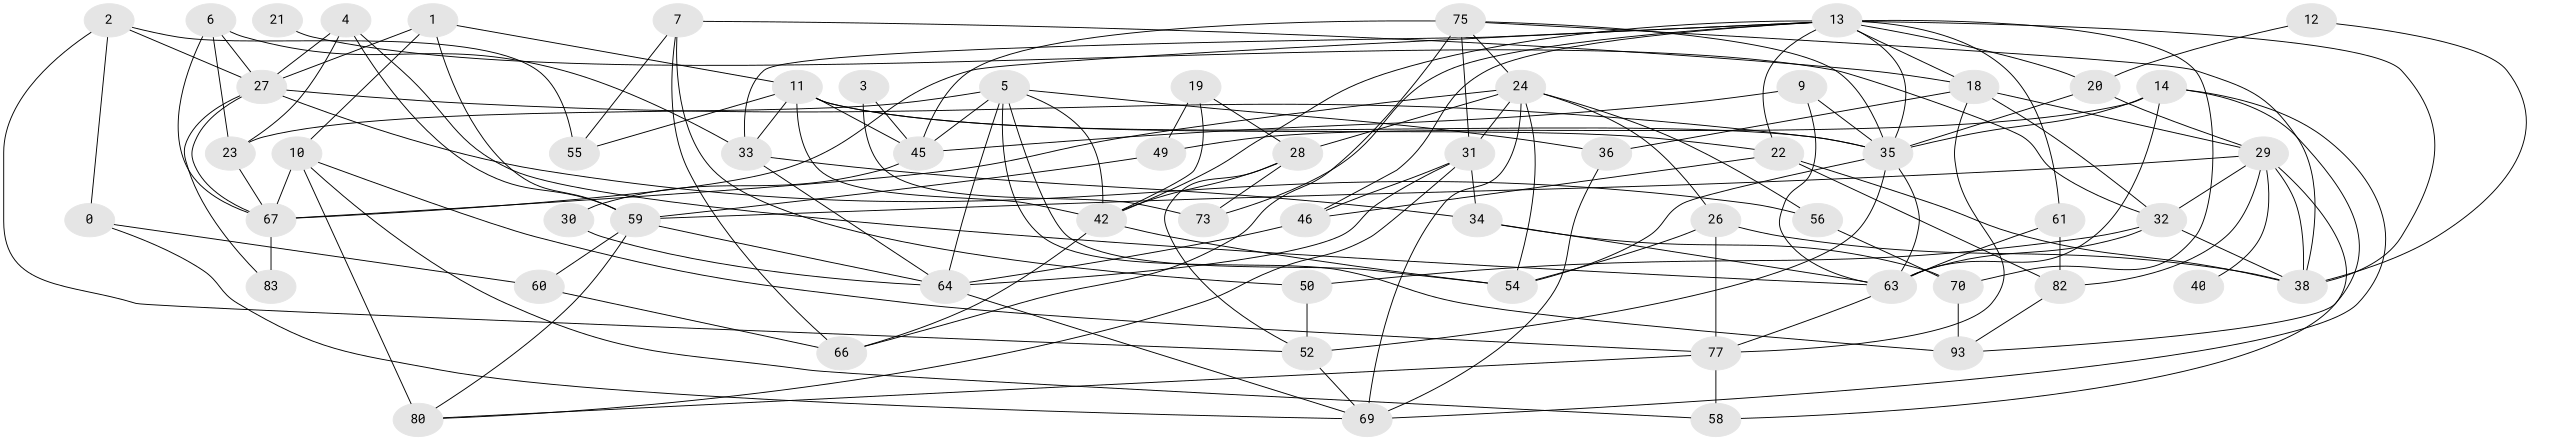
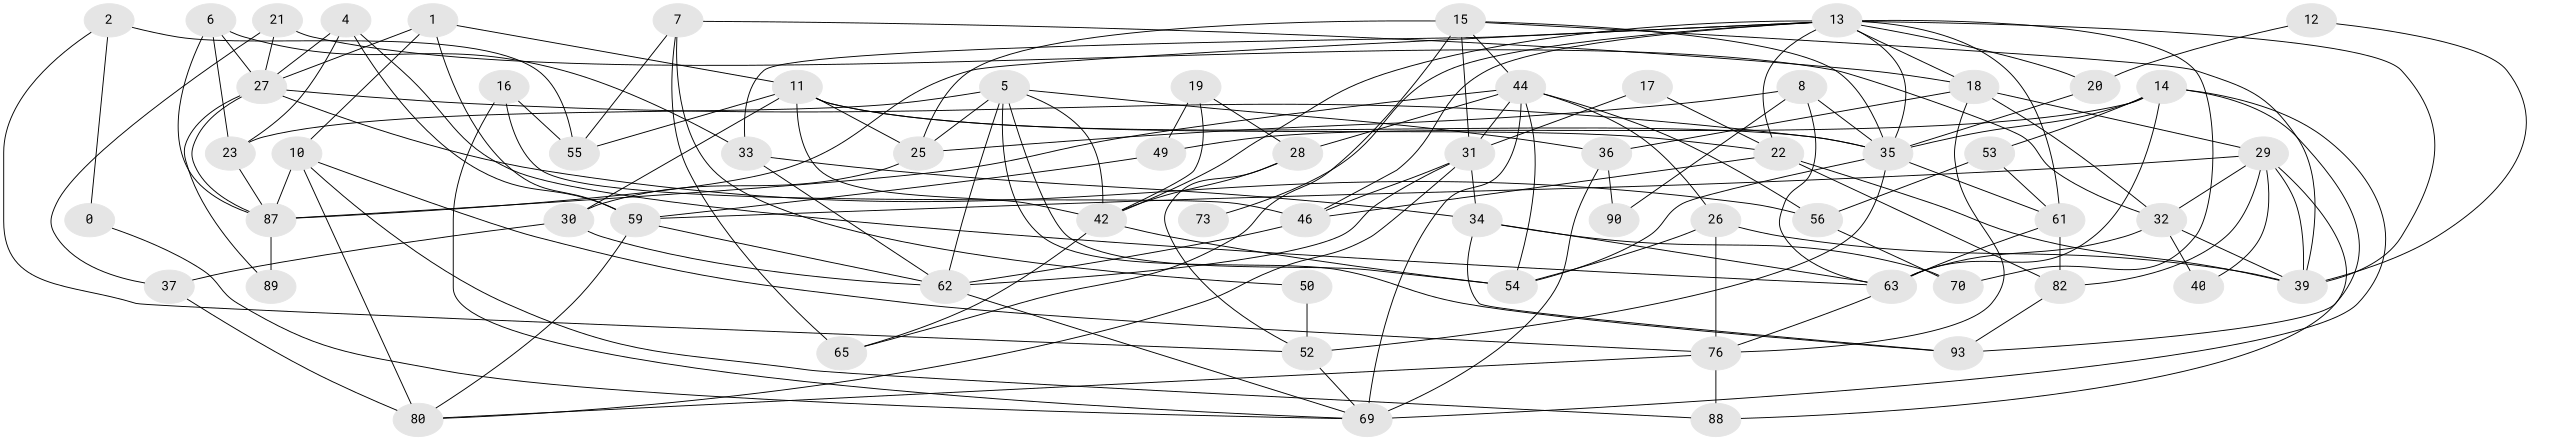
node "75": label "75" -> "15"
edge "2" -- "27": now "21" -- "27"
node "16": added
node "3": removed
node "24": label "24" -> "44"
node "17": added
node "9": label "9" -> "8"
edge "11" -- "33": now "11" -- "30"
edge "20" -- "29": removed
node "45": label "45" -> "25"
node "53": added
edge "28" -- "73": removed
edge "35" -- "63": now "35" -- "61"
node "67": label "67" -> "87"
node "90": added
edge "32" -- "50": now "32" -- "40"
node "37": added
node "83": label "83" -> "89"
node "60": removed
node "64": label "64" -> "62"
node "38": label "38" -> "39"
edge "70" -- "93": now "34" -- "93"
node "66": label "66" -> "65"
node "77": label "77" -> "76"
node "58": label "58" -> "88"
